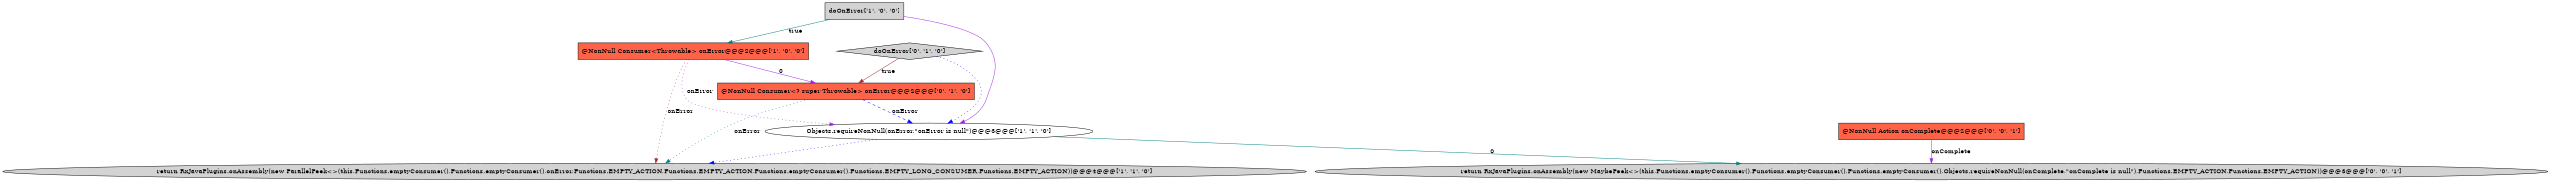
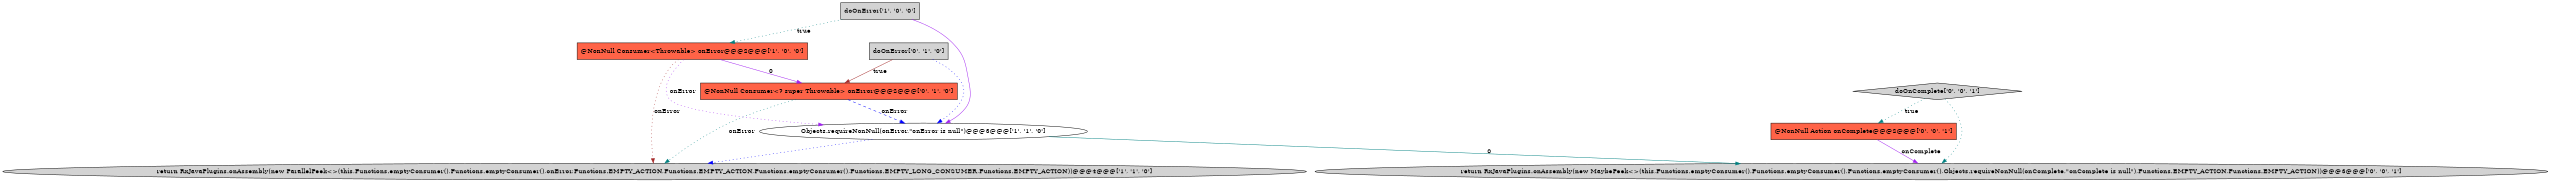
edge "doOnError['1', '0', '0']" -> "@NonNull Consumer<Throwable> onError@@@2@@@['1', '0', '0']": style solid -> dotted
node "doOnError['0', '1', '0']": shape diamond -> box
node "doOnComplete['0', '0', '1']": added
